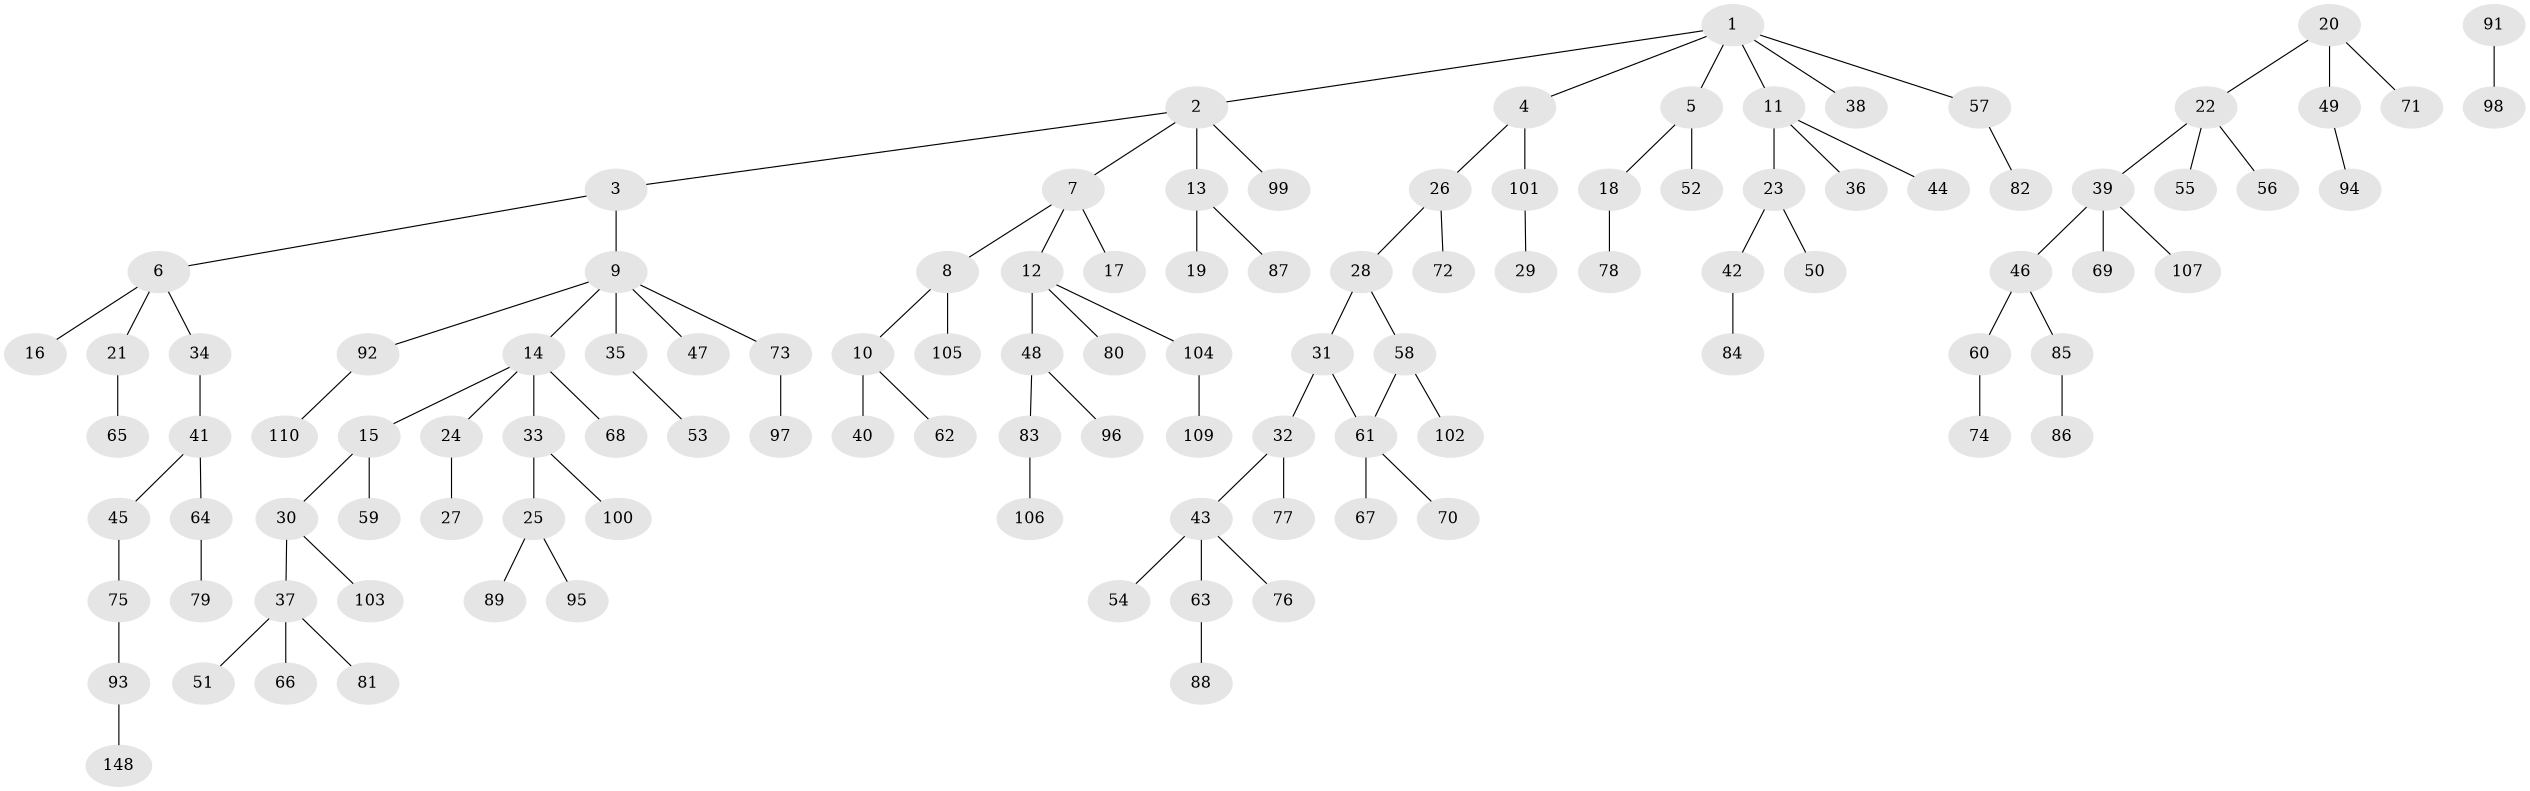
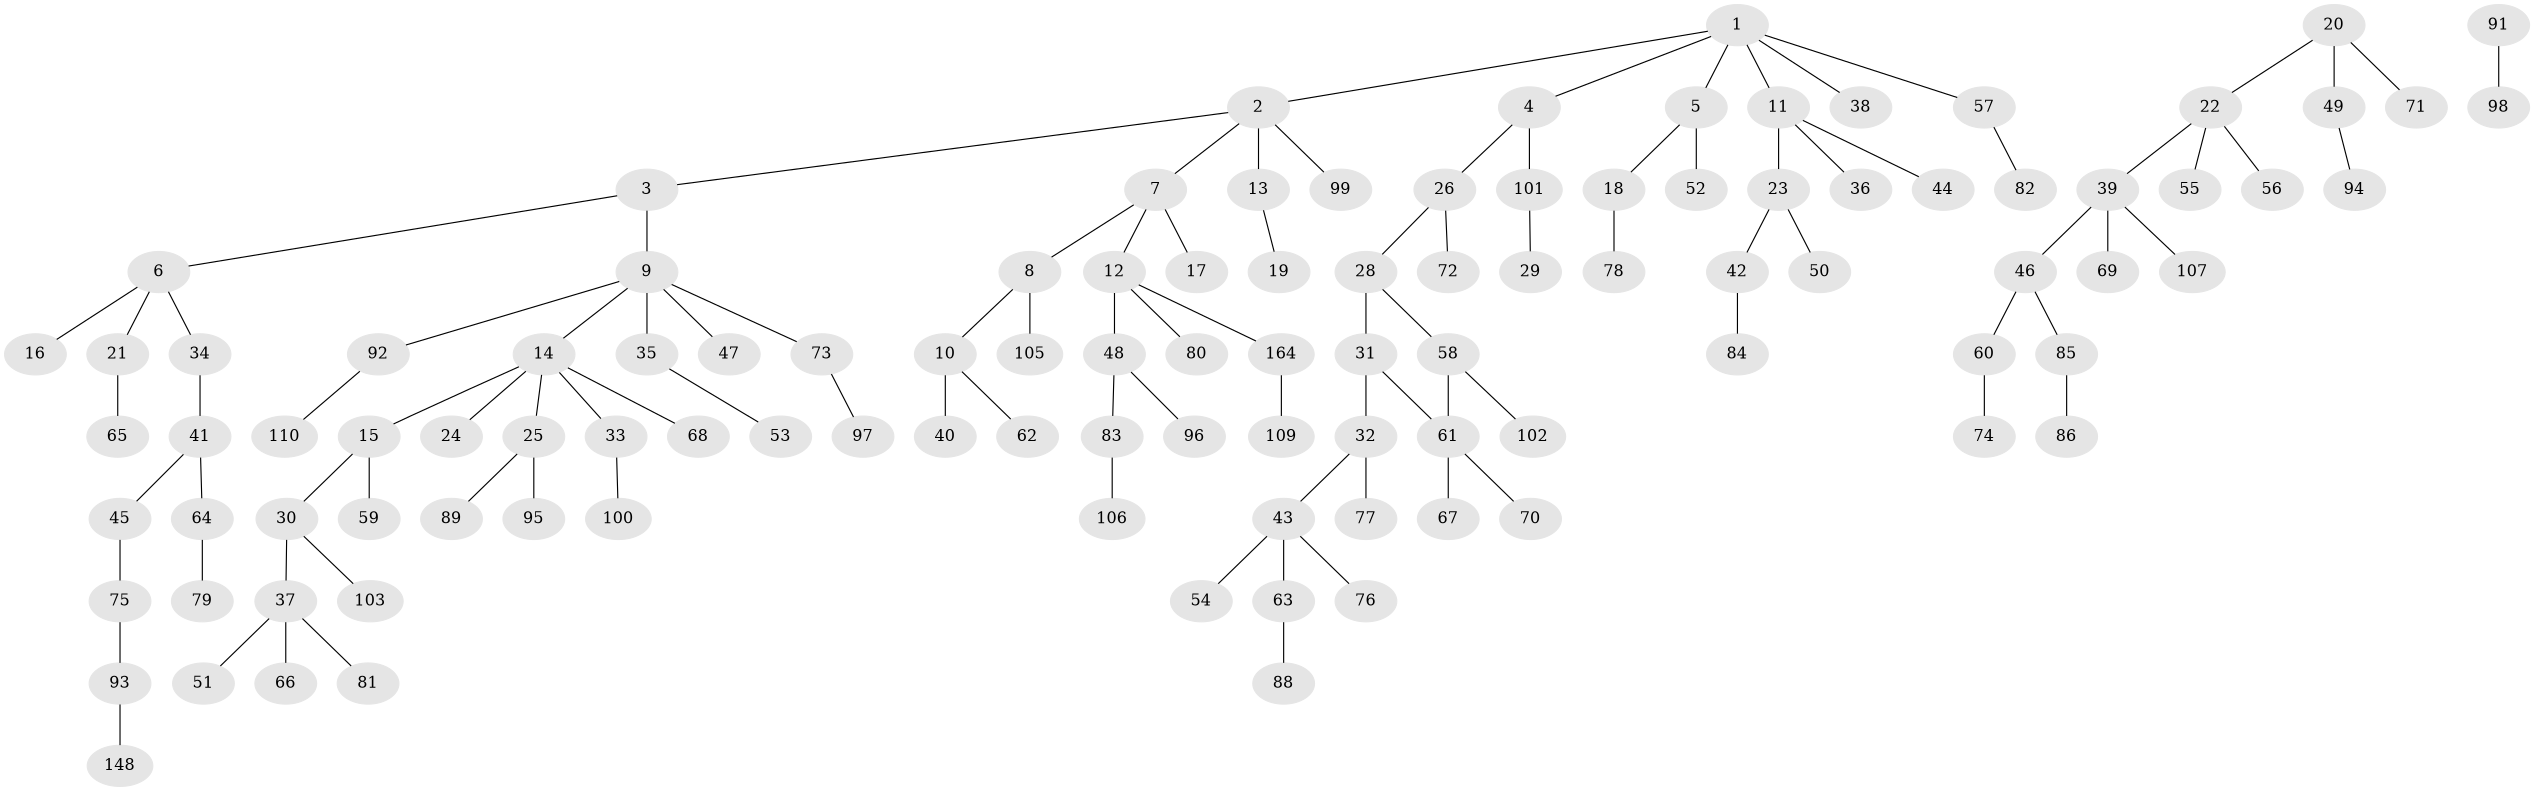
node "87": removed
node "104": label "104" -> "164"
edge "33" -- "25": now "14" -- "25"
node "27": removed
